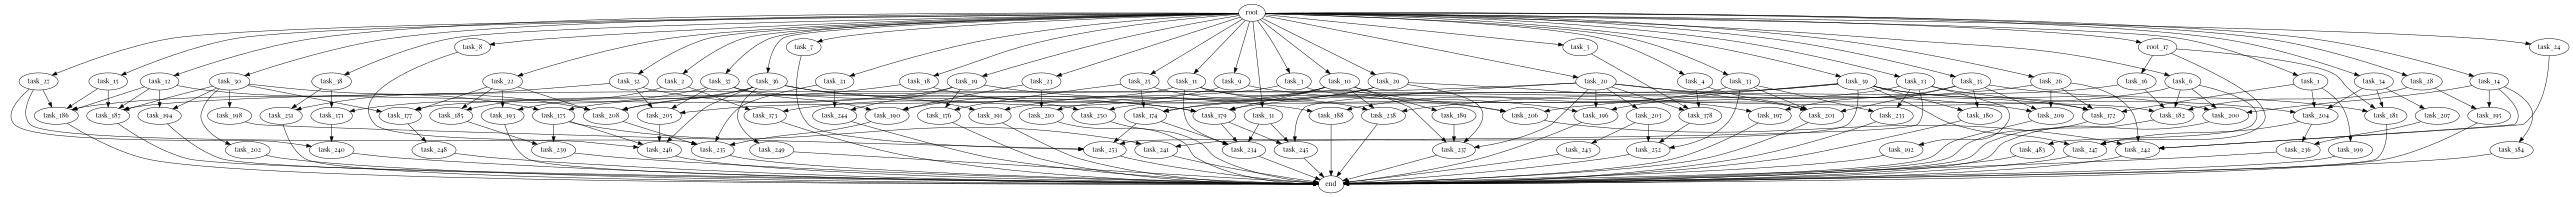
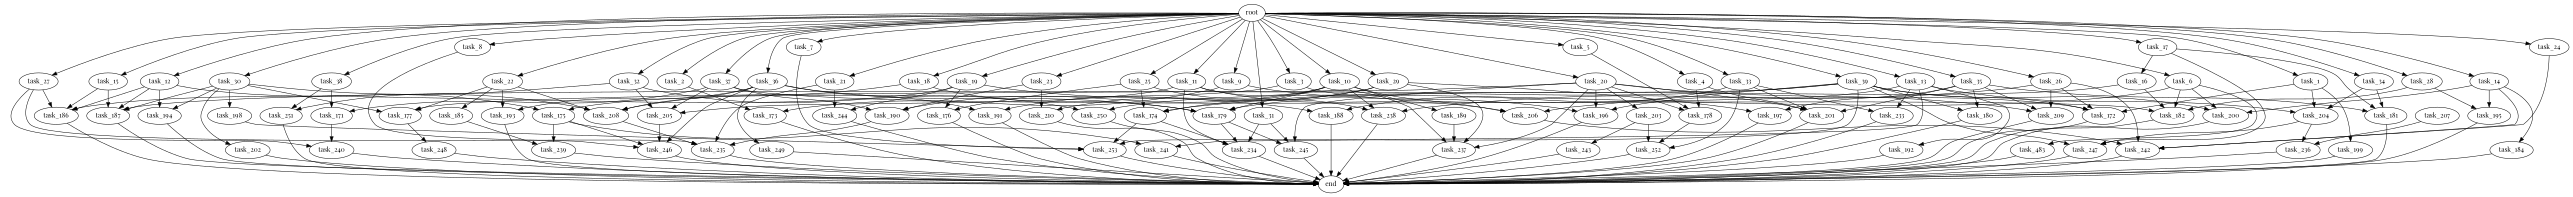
node "root_17": label "root_17" -> "task_17"
edge "task_2" -> "task_185": removed
edge "task_34" -> "task_207": removed
